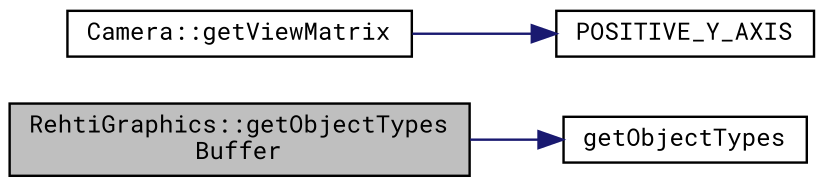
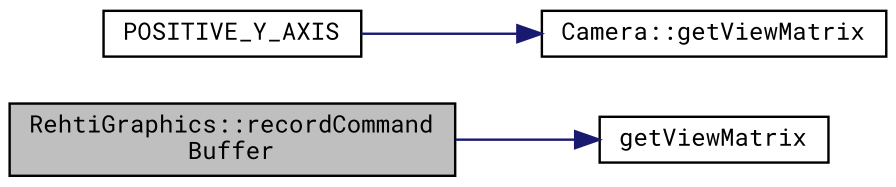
edge "Camera::getViewMatrix" -> "POSITIVE_Y_AXIS": reversed
node "RehtiGraphics::getObjectTypes Buffer": label "RehtiGraphics::getObjectTypes Buffer" -> "RehtiGraphics::recordCommand Buffer"
node "getObjectTypes": label "getObjectTypes" -> "getViewMatrix"
